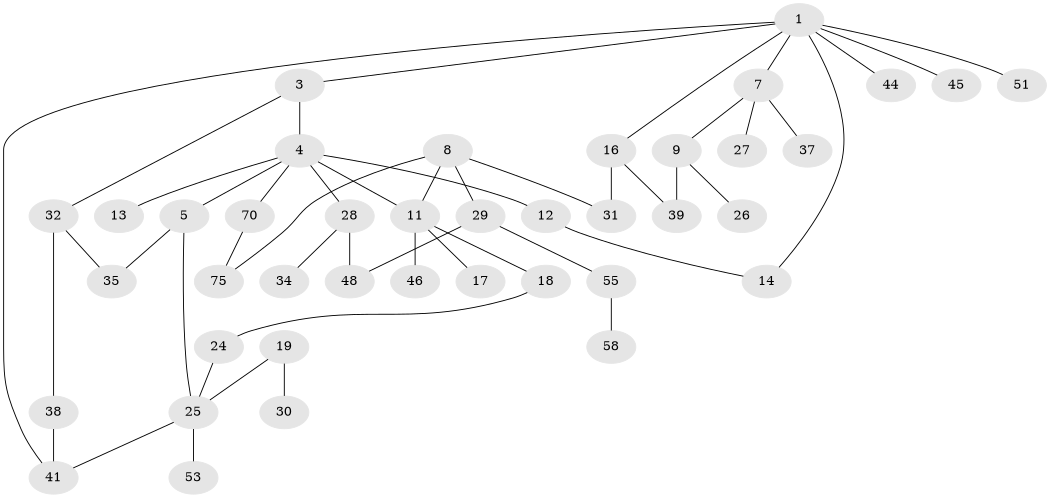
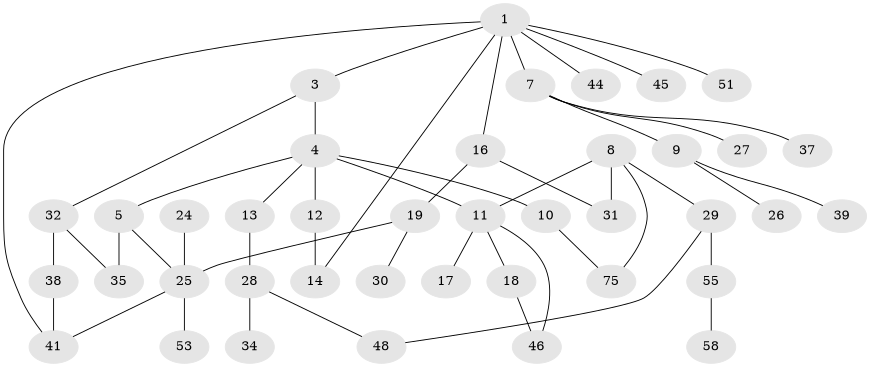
edge "4" -- "28": now "13" -- "28"
edge "16" -- "39": now "16" -- "19"
node "70": label "70" -> "10"
edge "18" -- "24": now "18" -- "46"
